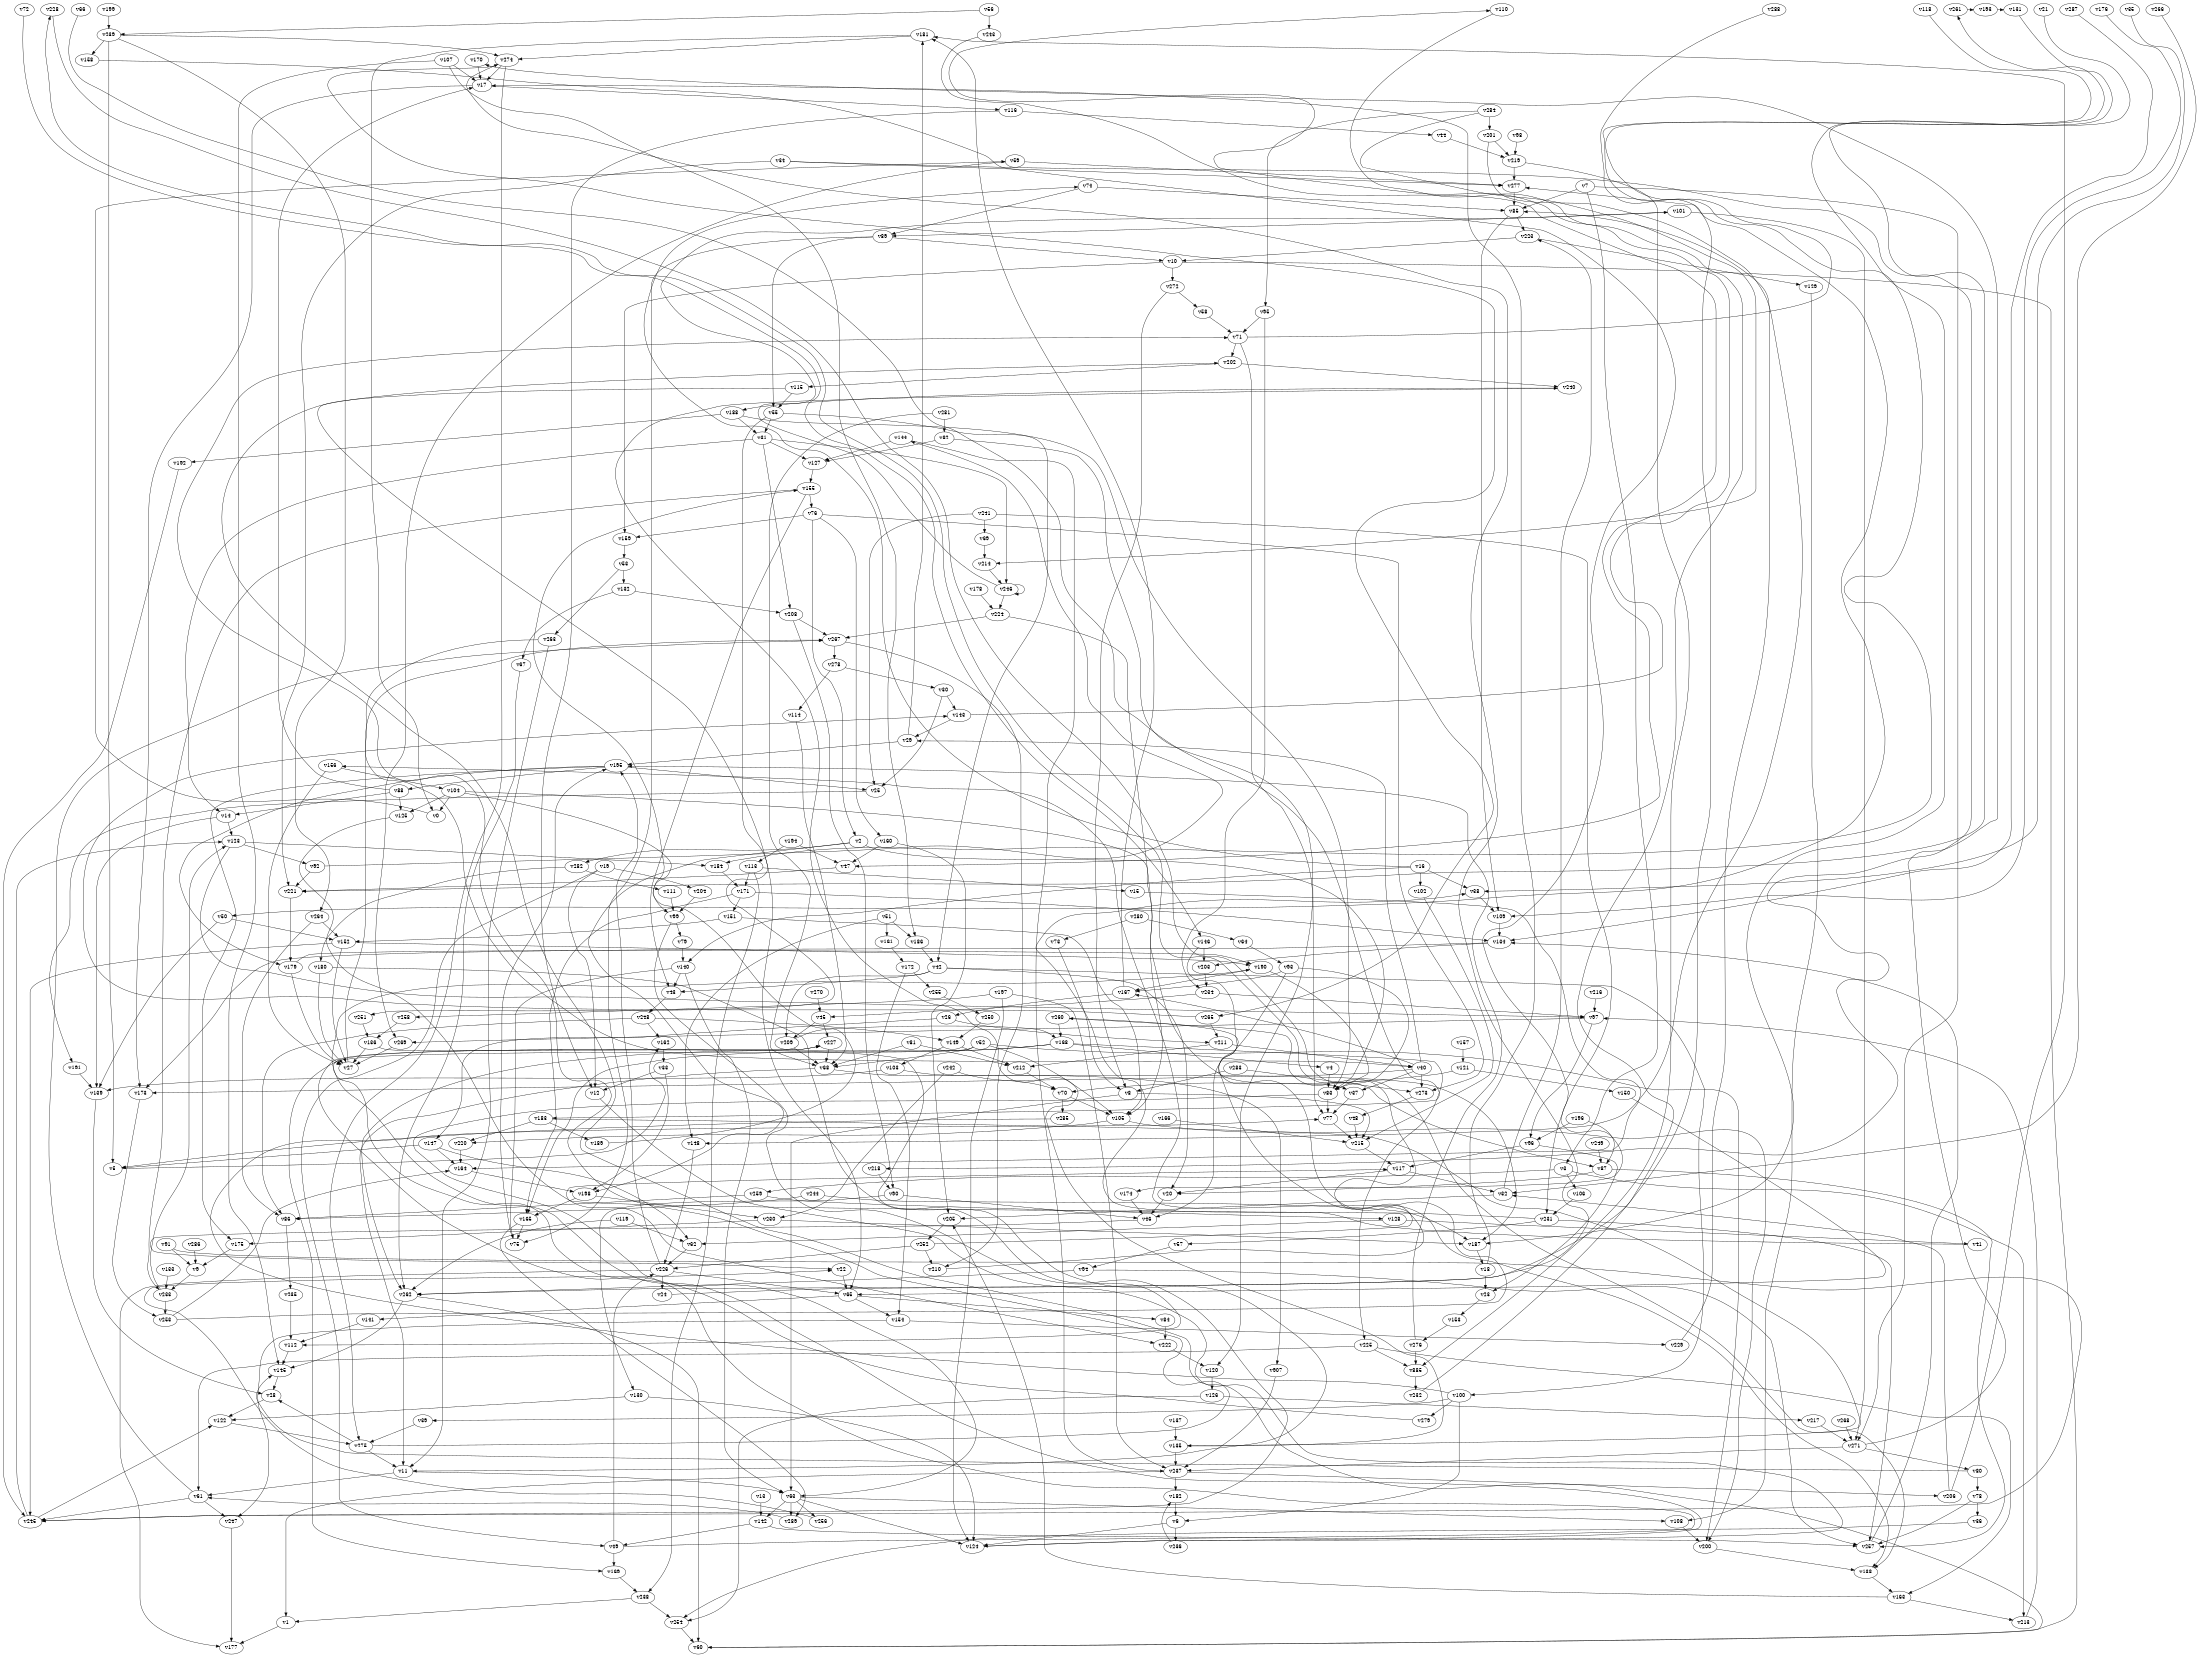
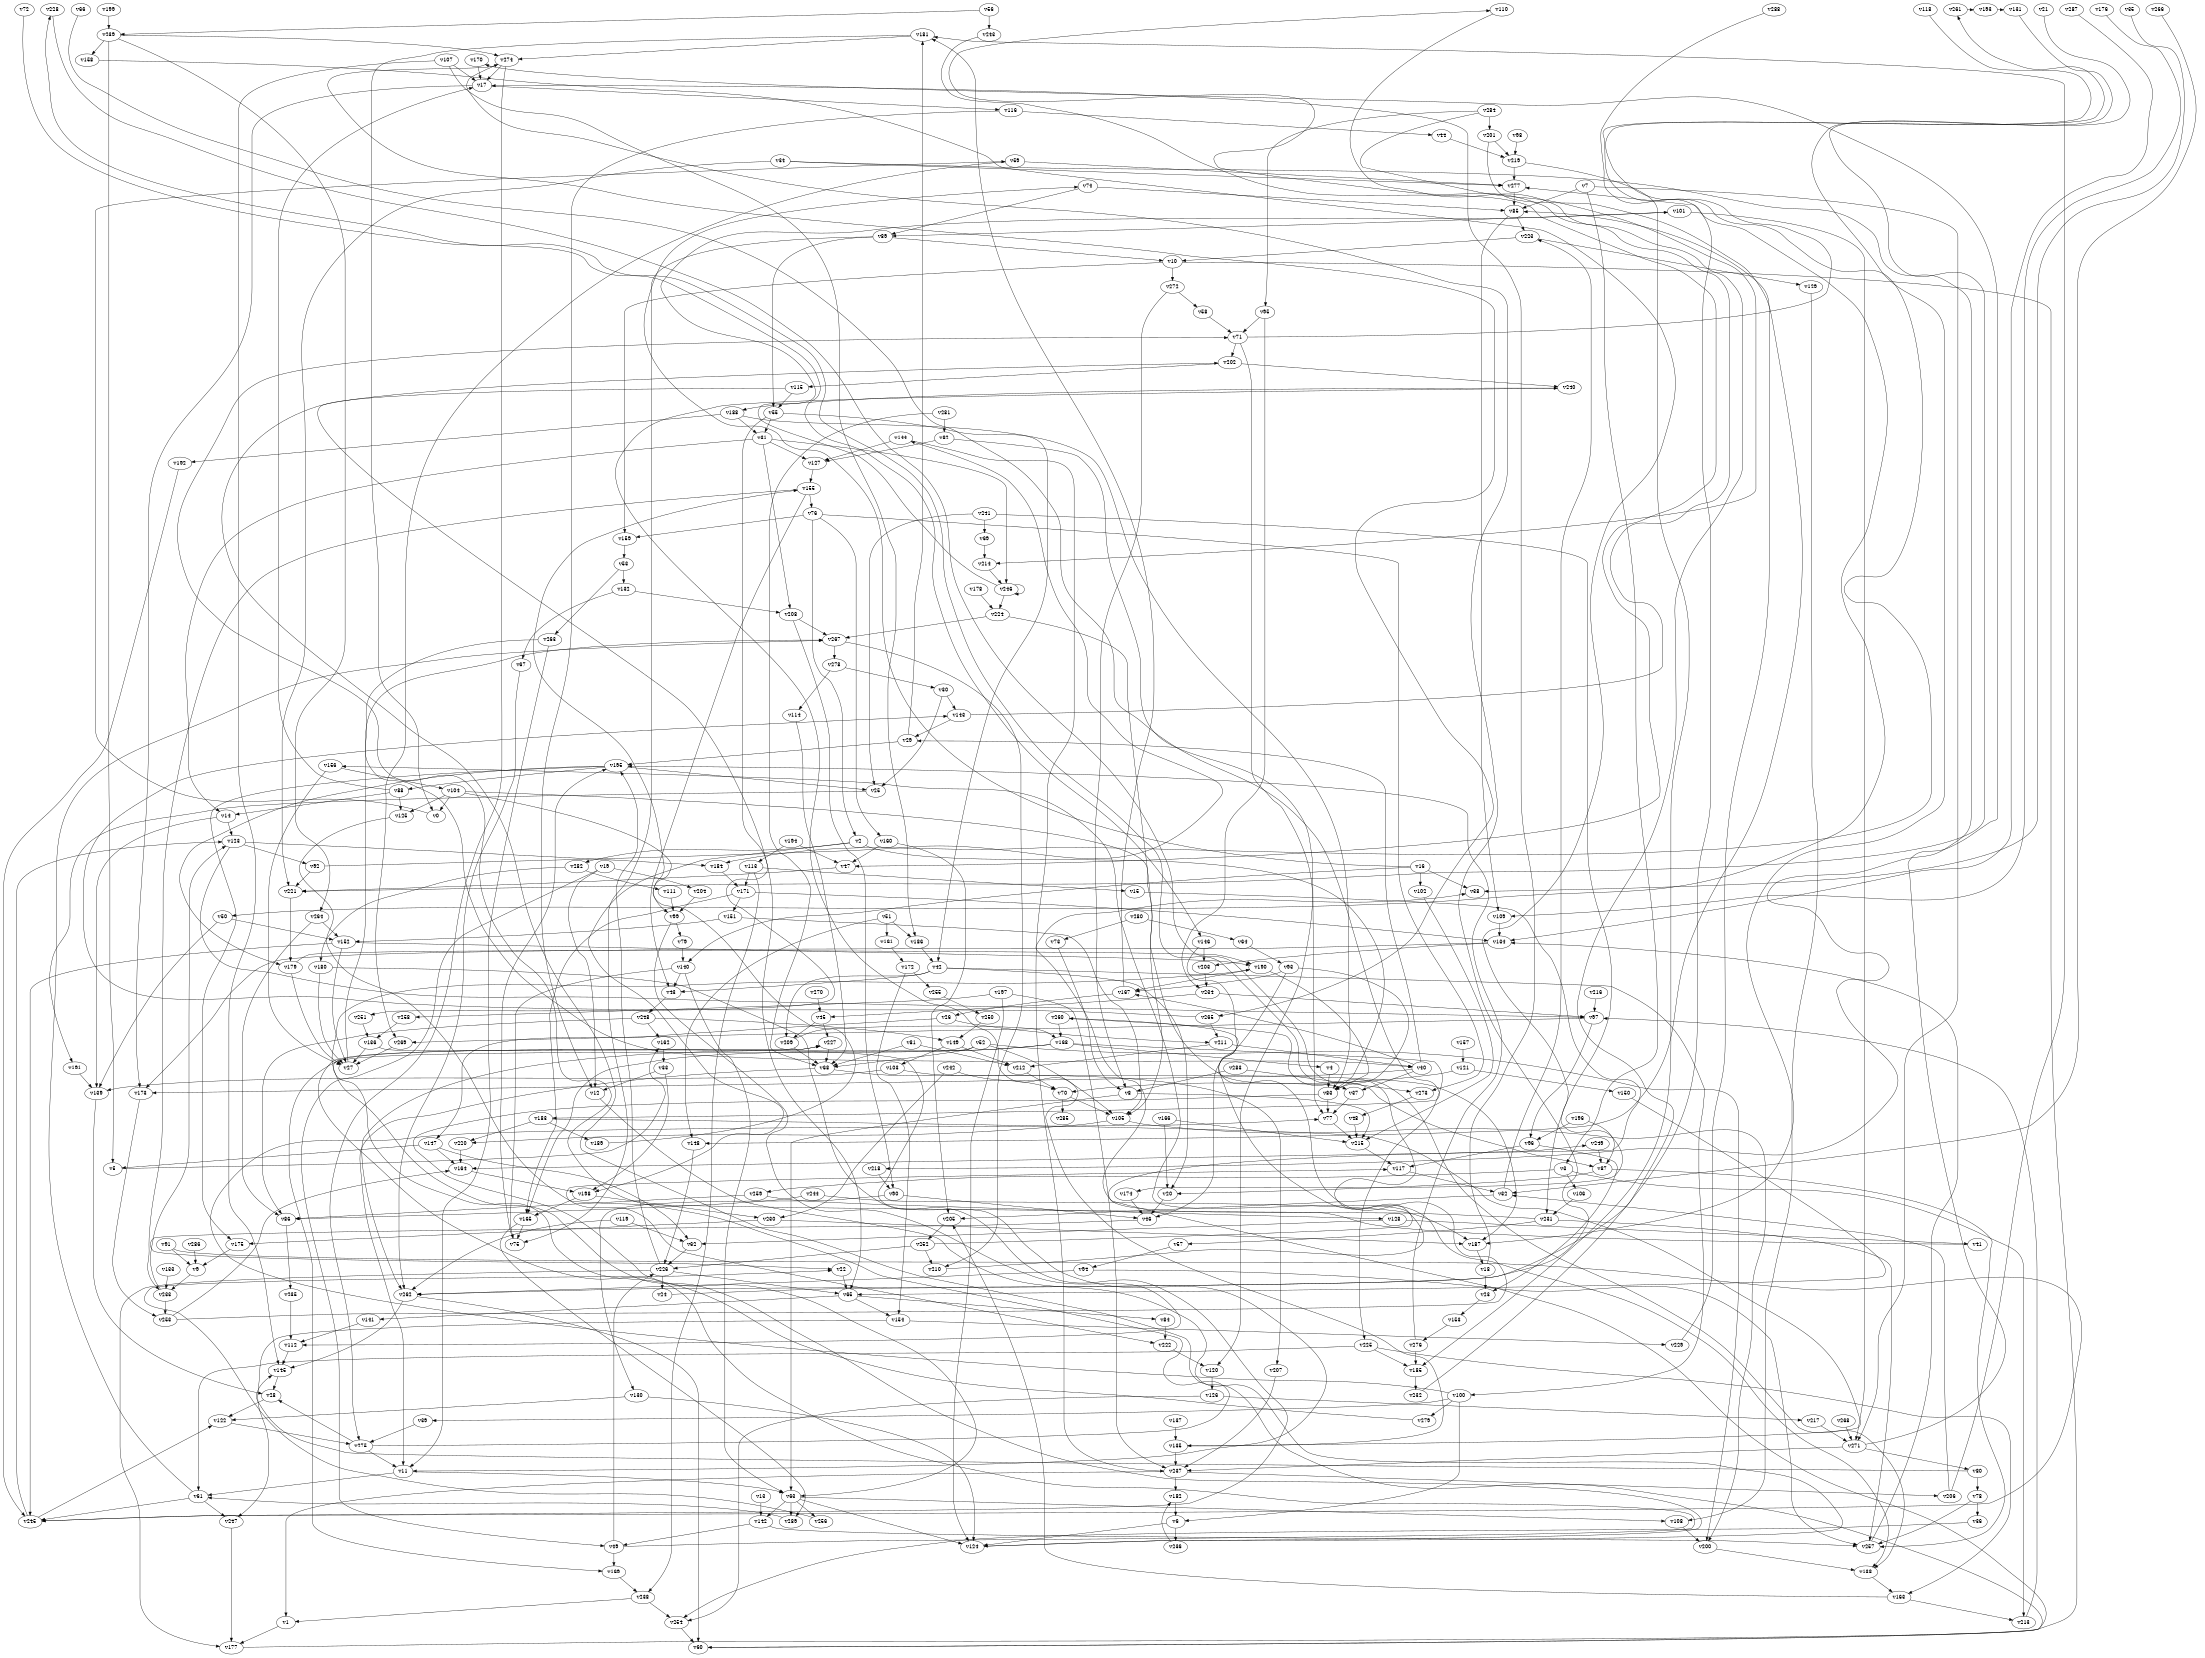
edge "v38" -> "v109": removed
edge "v40" -> "v273": removed
edge "v285" -> "v5": removed
edge "v117" -> "v20": now "v166" -> "v20"
node "v907": label "v907" -> "v207"
node "v885": label "v885" -> "v185"
edge "v177" -> "v249": added
